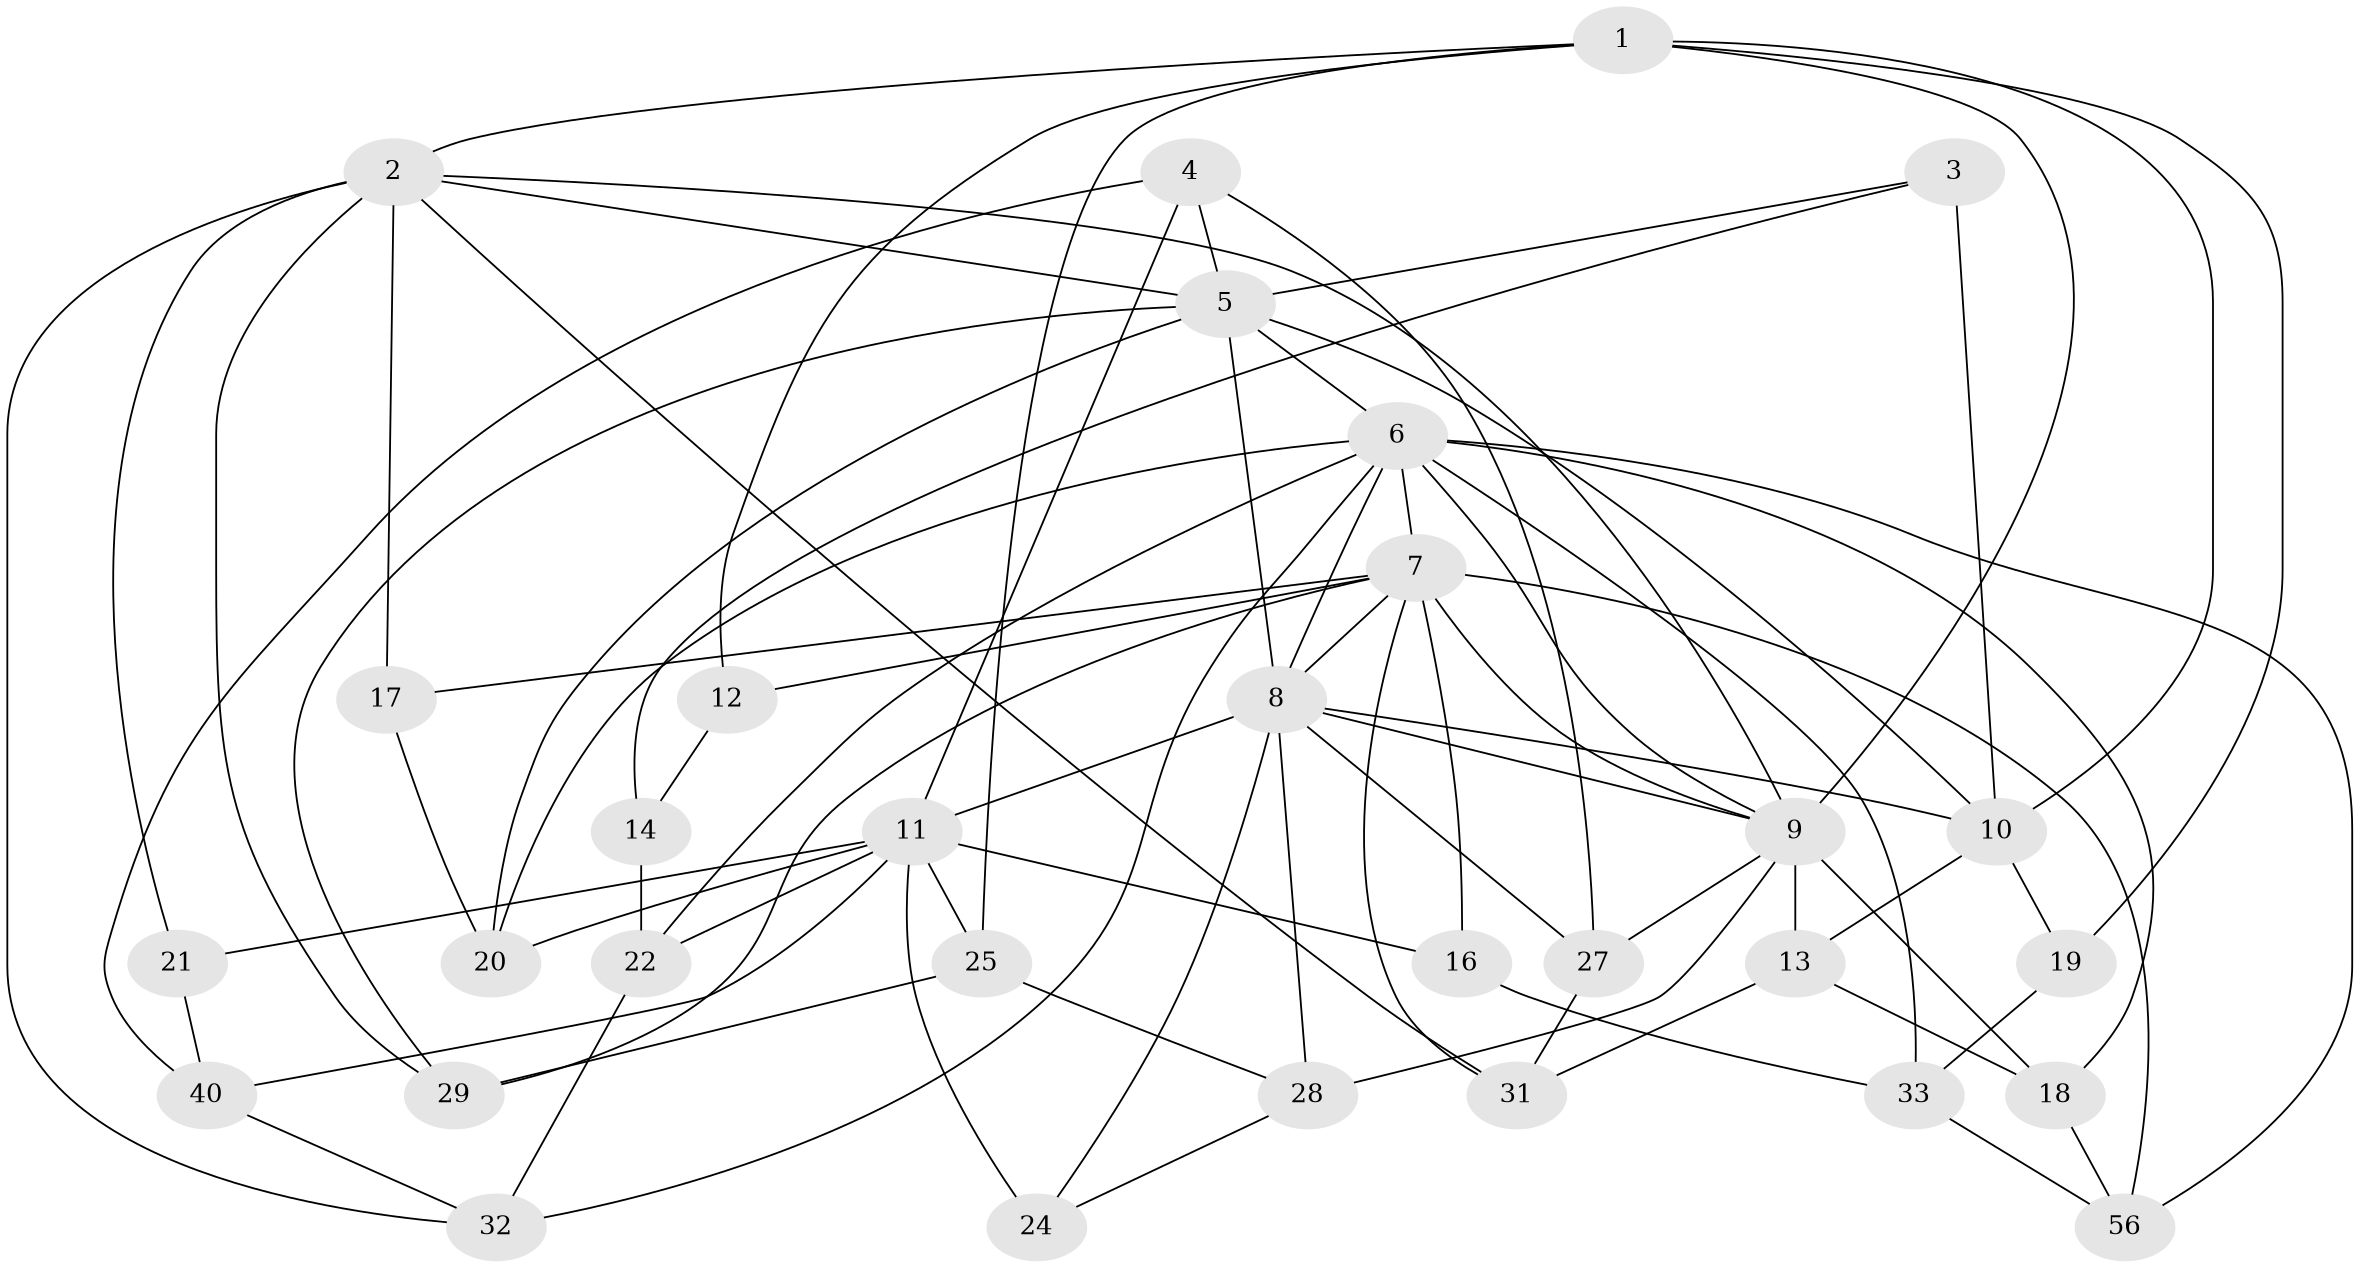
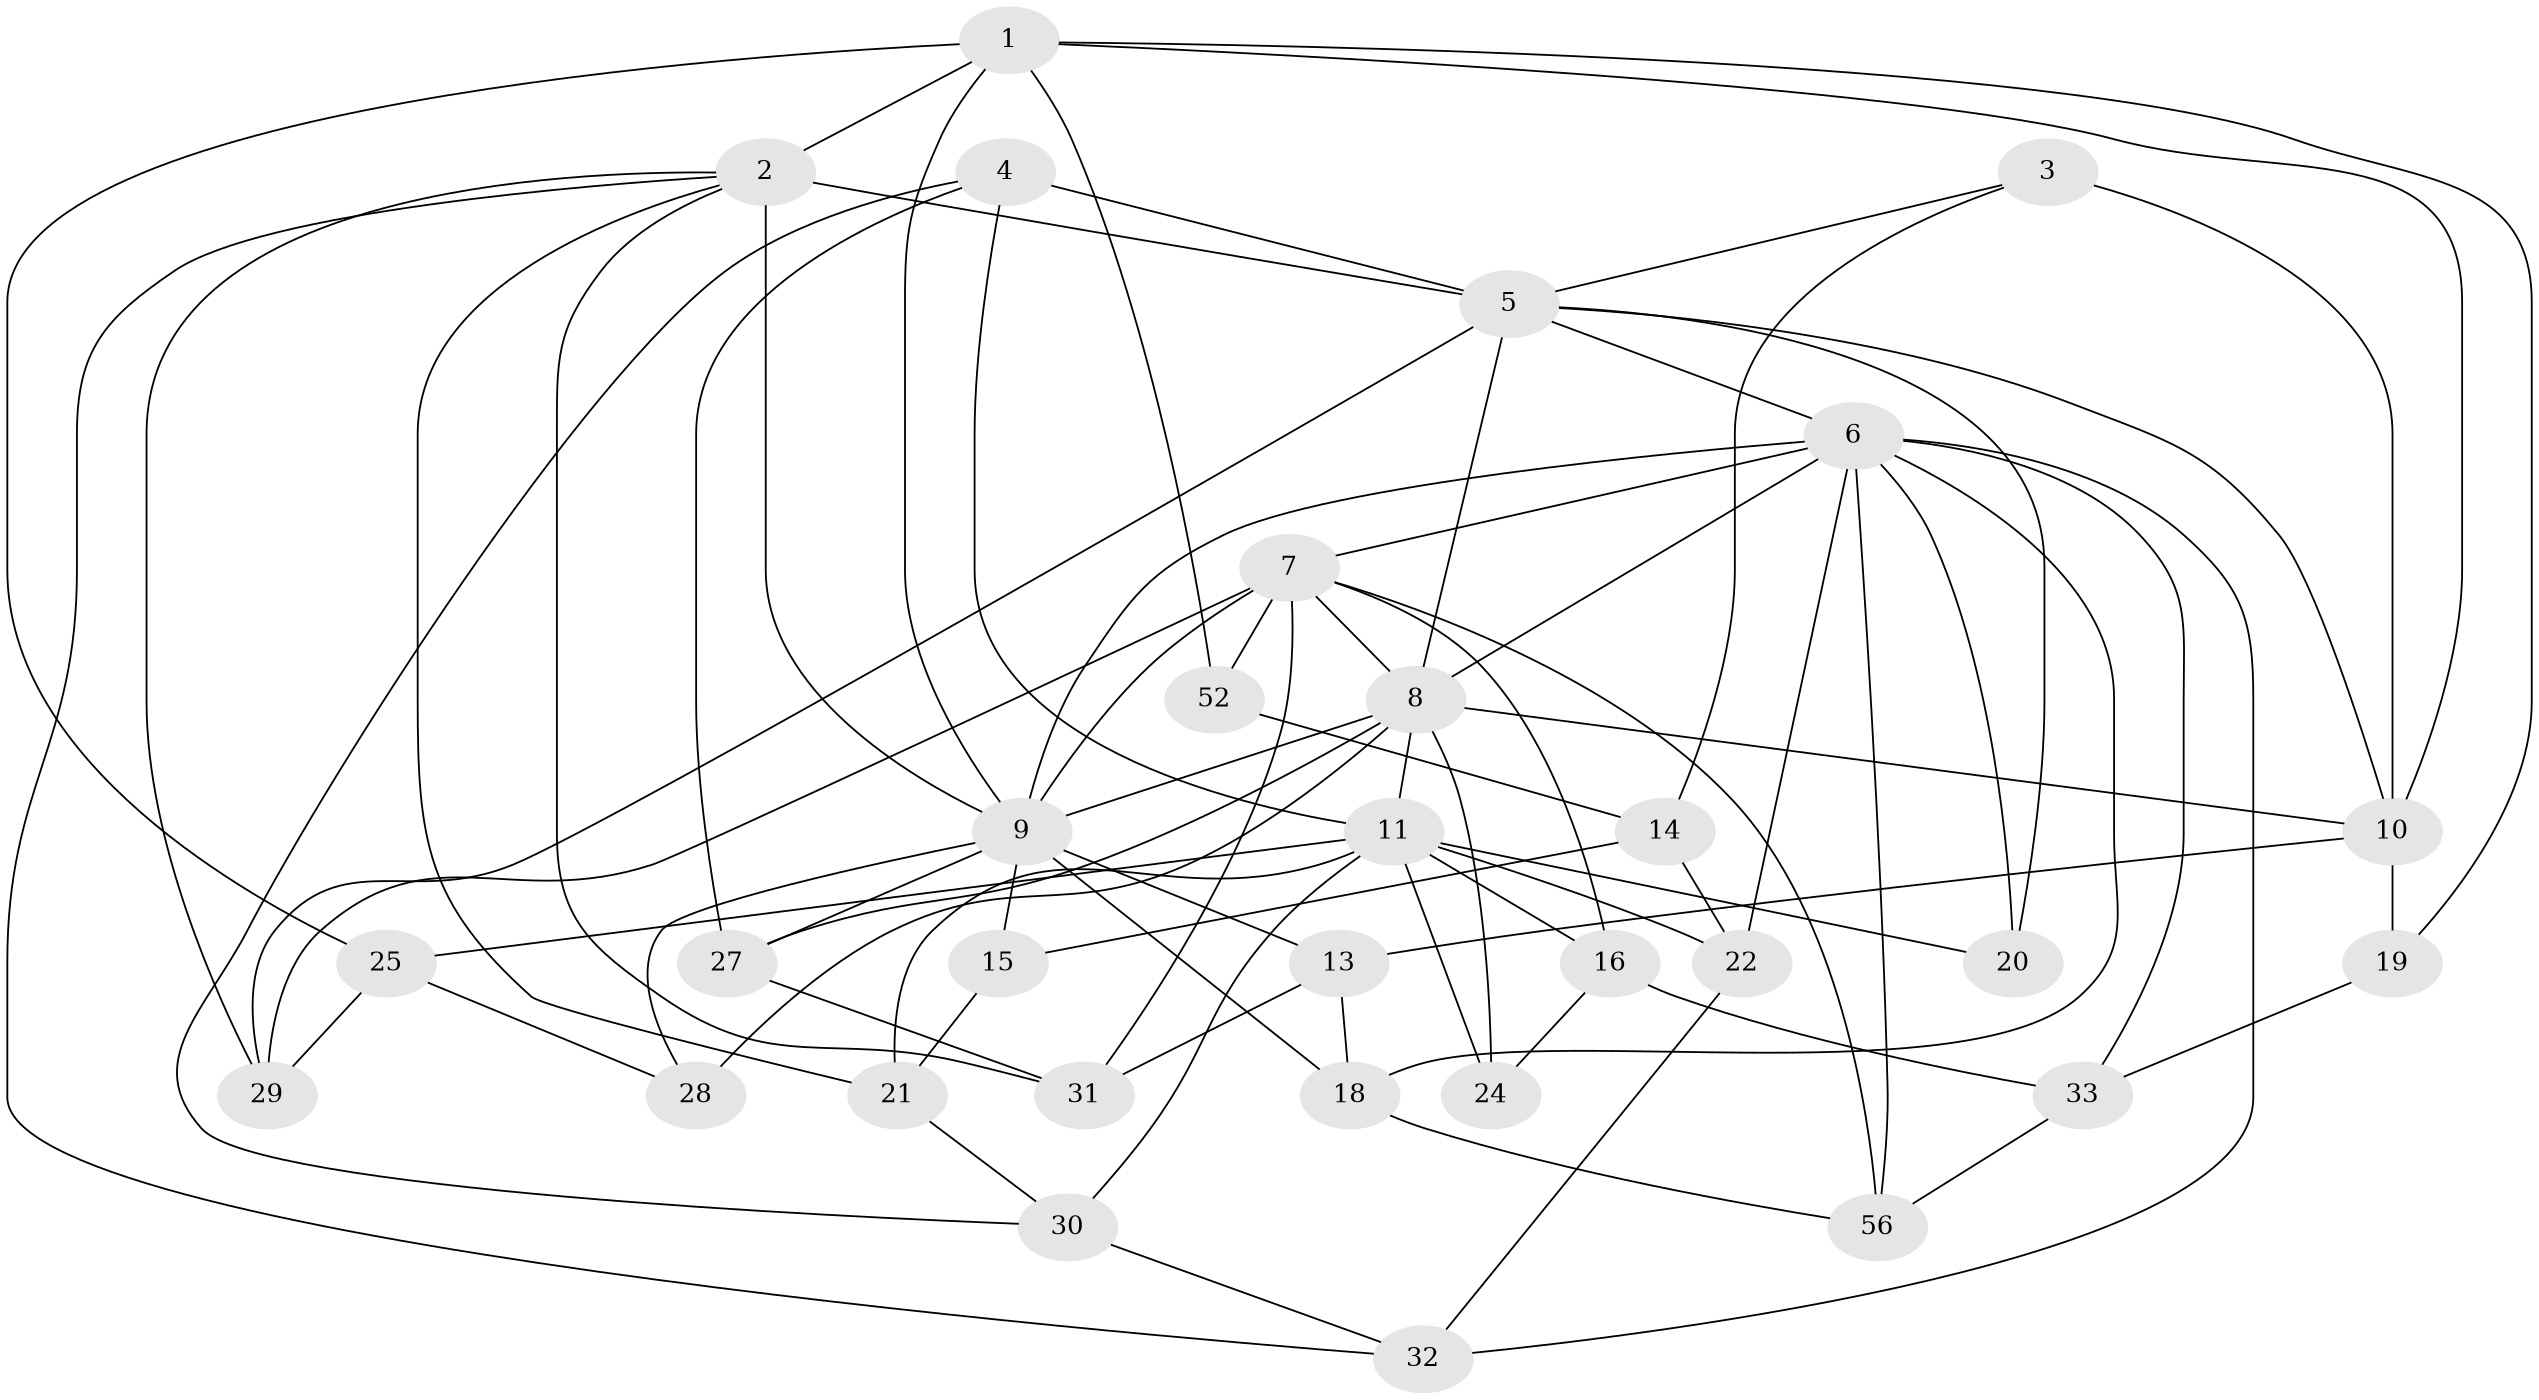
node "17": removed
node "12": label "12" -> "52"
node "15": added
node "40": label "40" -> "30"
edge "28" -- "24": now "16" -- "24"
